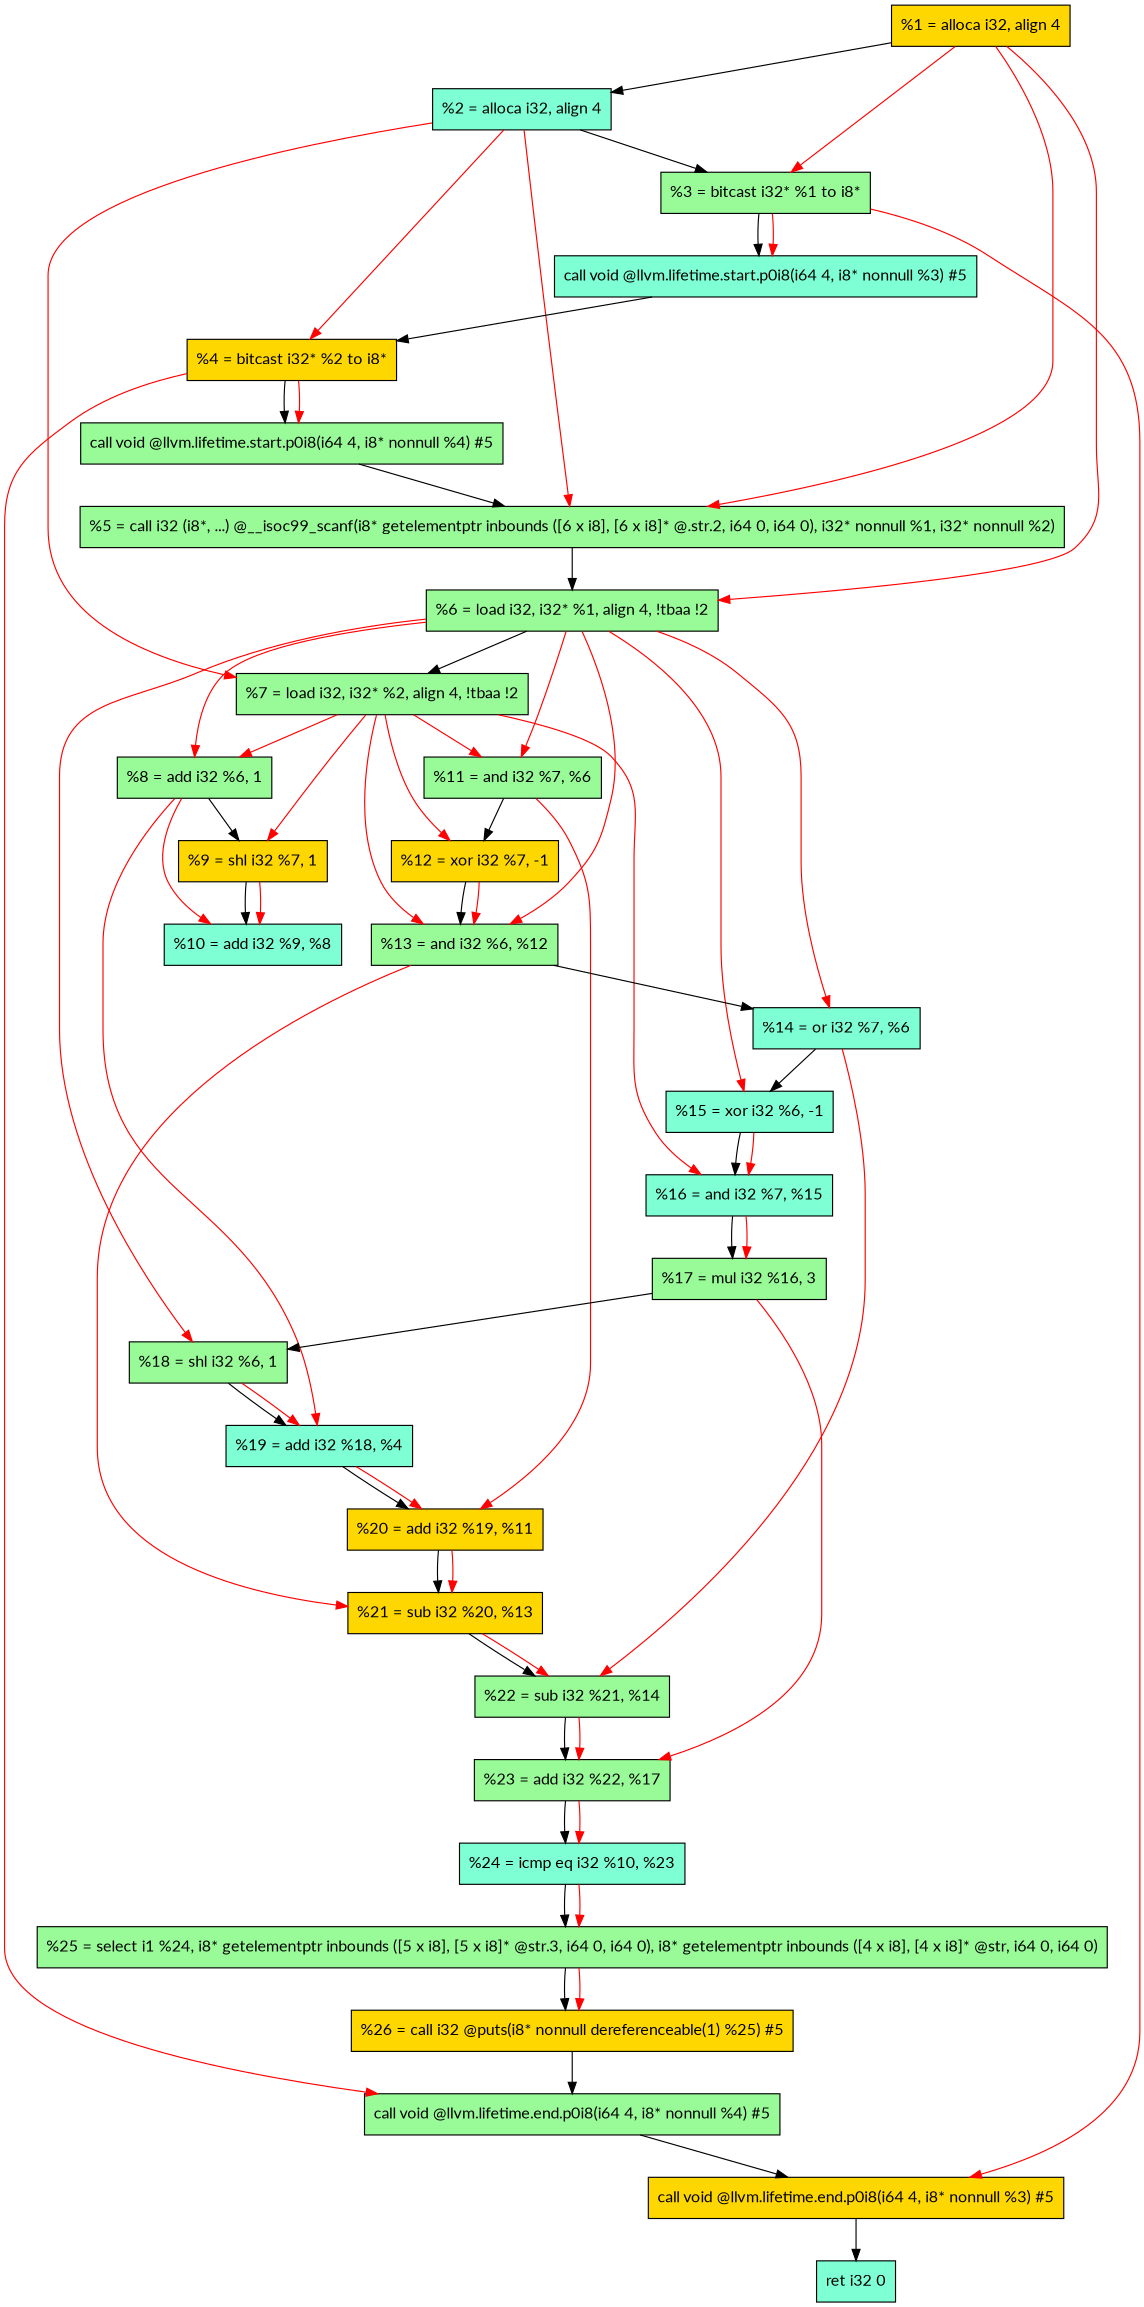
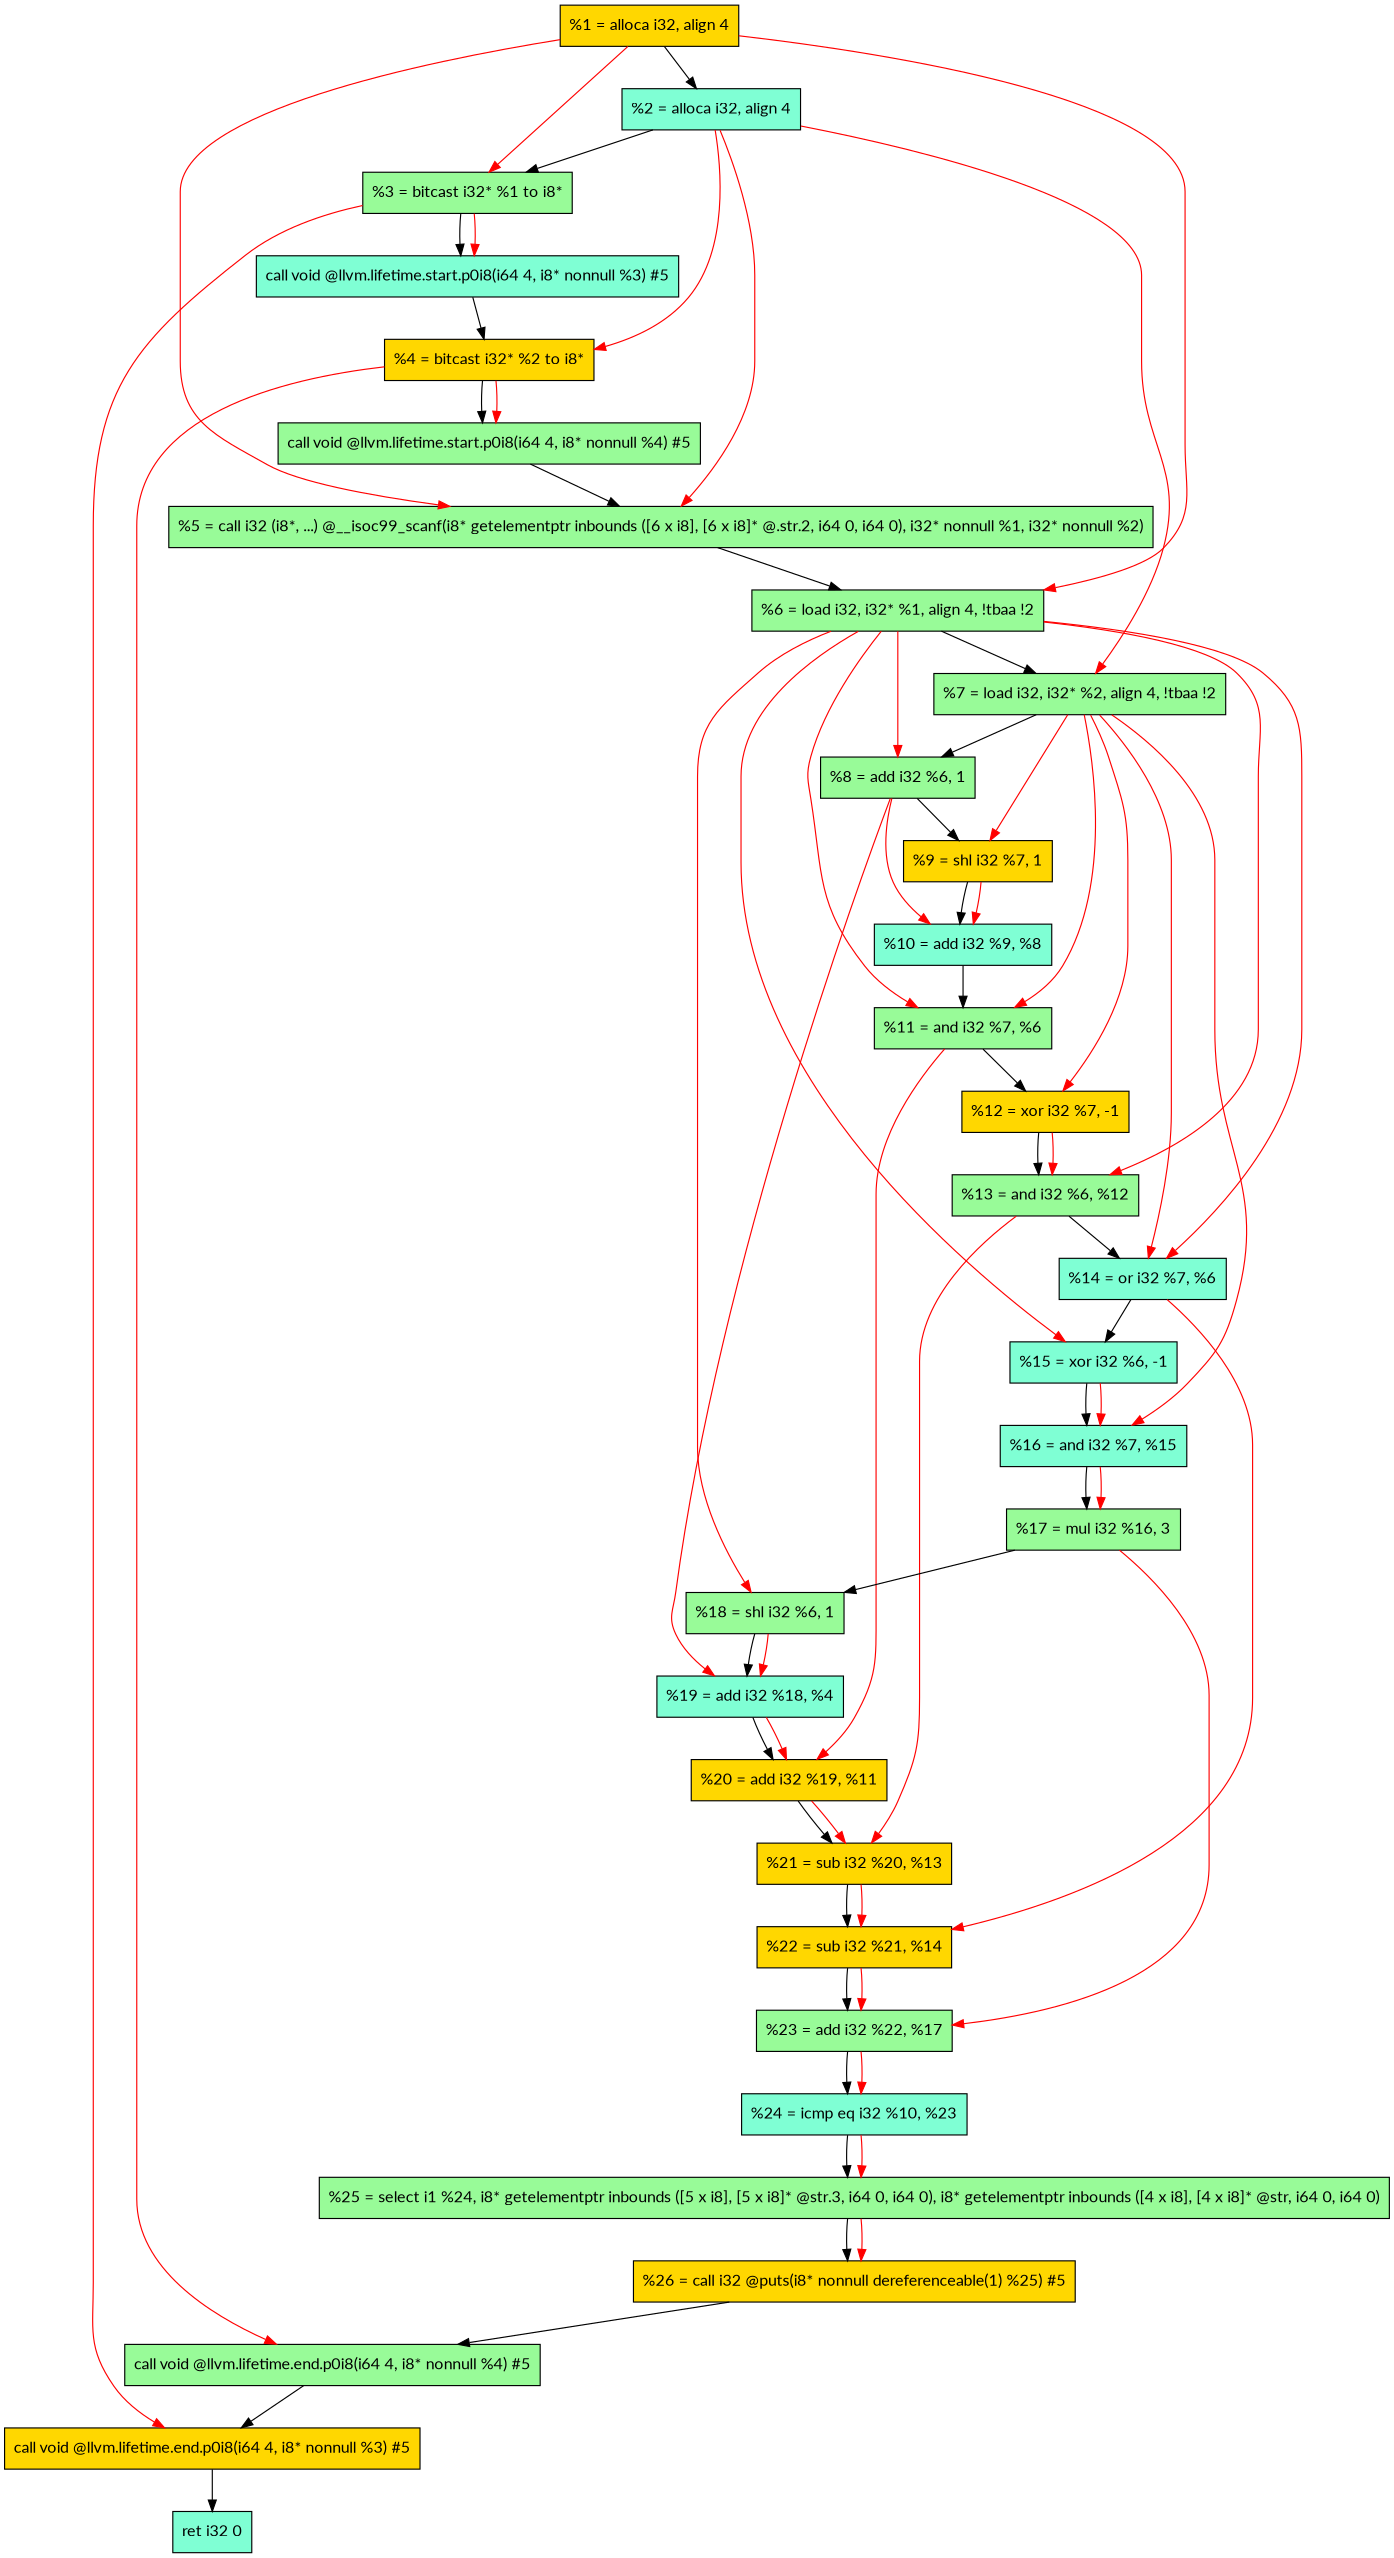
edge "%7 = load i32, i32* %2, align 4, !tbaa !2" -> "%8 = add i32 %6, 1": color red -> black
edge "%7 = load i32, i32* %2, align 4, !tbaa !2" -> "%13 = and i32 %6, %12": now "%7 = load i32, i32* %2, align 4, !tbaa !2" -> "%14 = or i32 %7, %6"
edge "%10 = add i32 %9, %8" -> "%11 = and i32 %7, %6": added
node "%22 = sub i32 %21, %14": fillcolor palegreen -> gold
